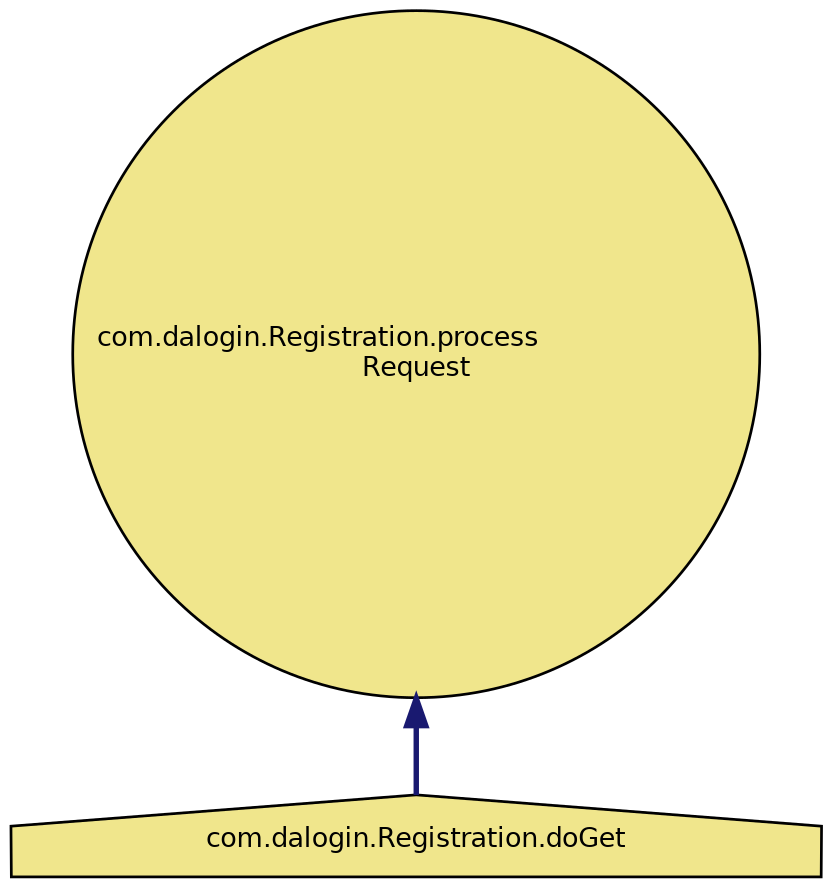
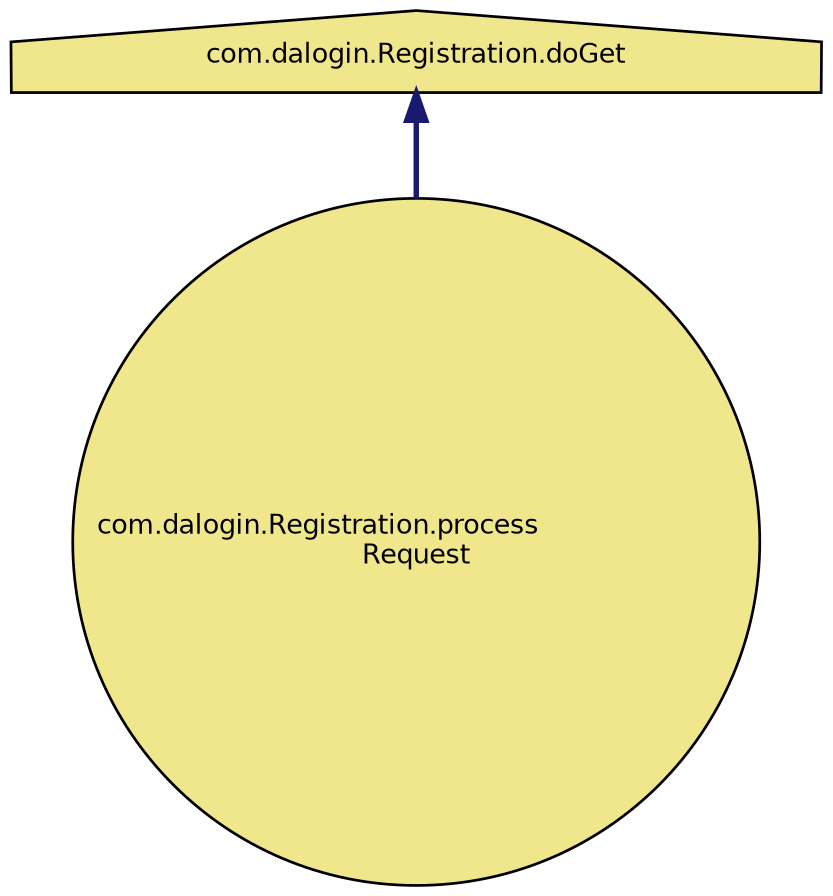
edge "com.dalogin.Registration.doGet" -> "com.dalogin.Registration.process Request": reversed
